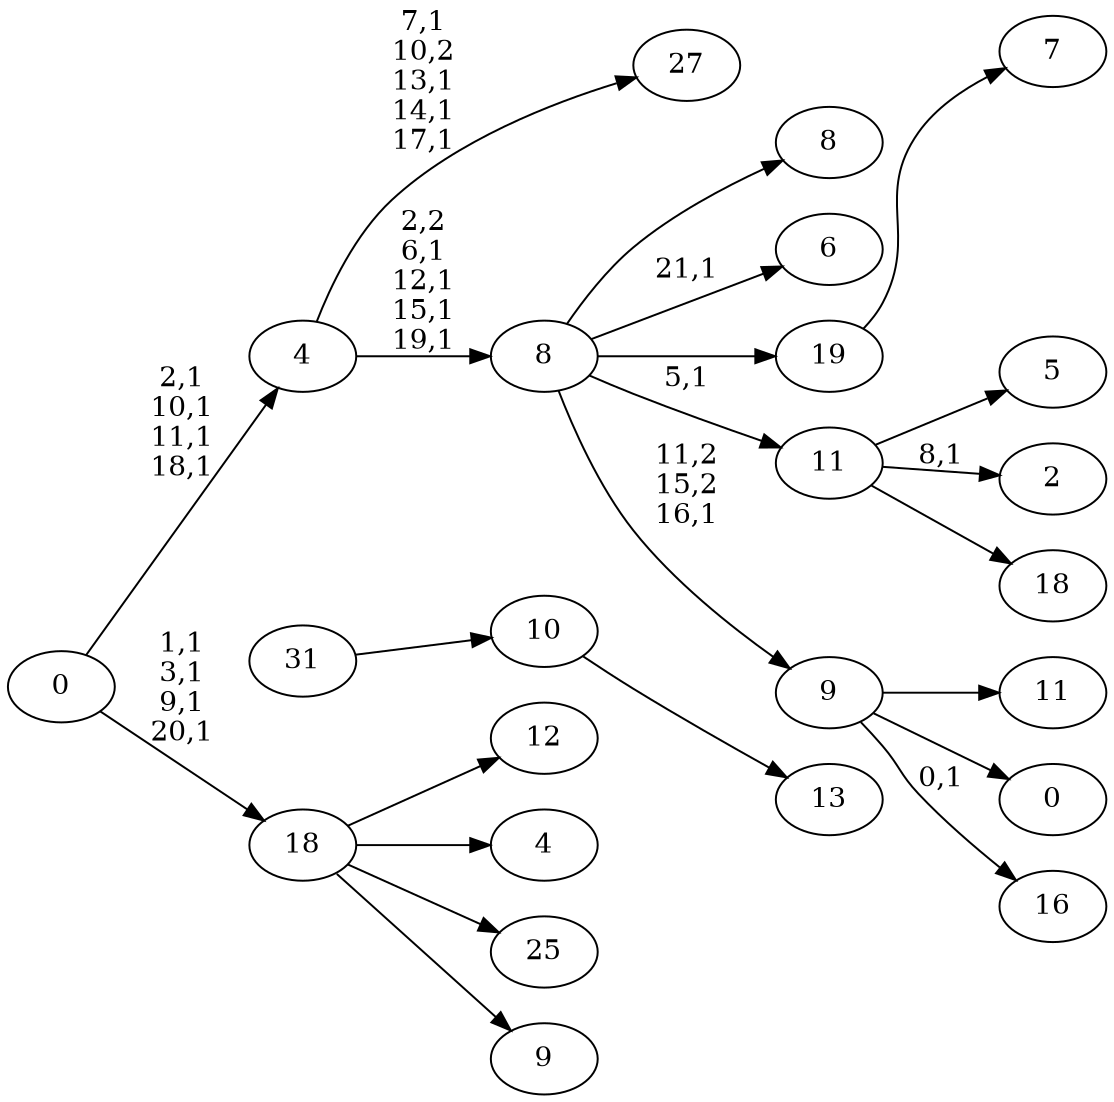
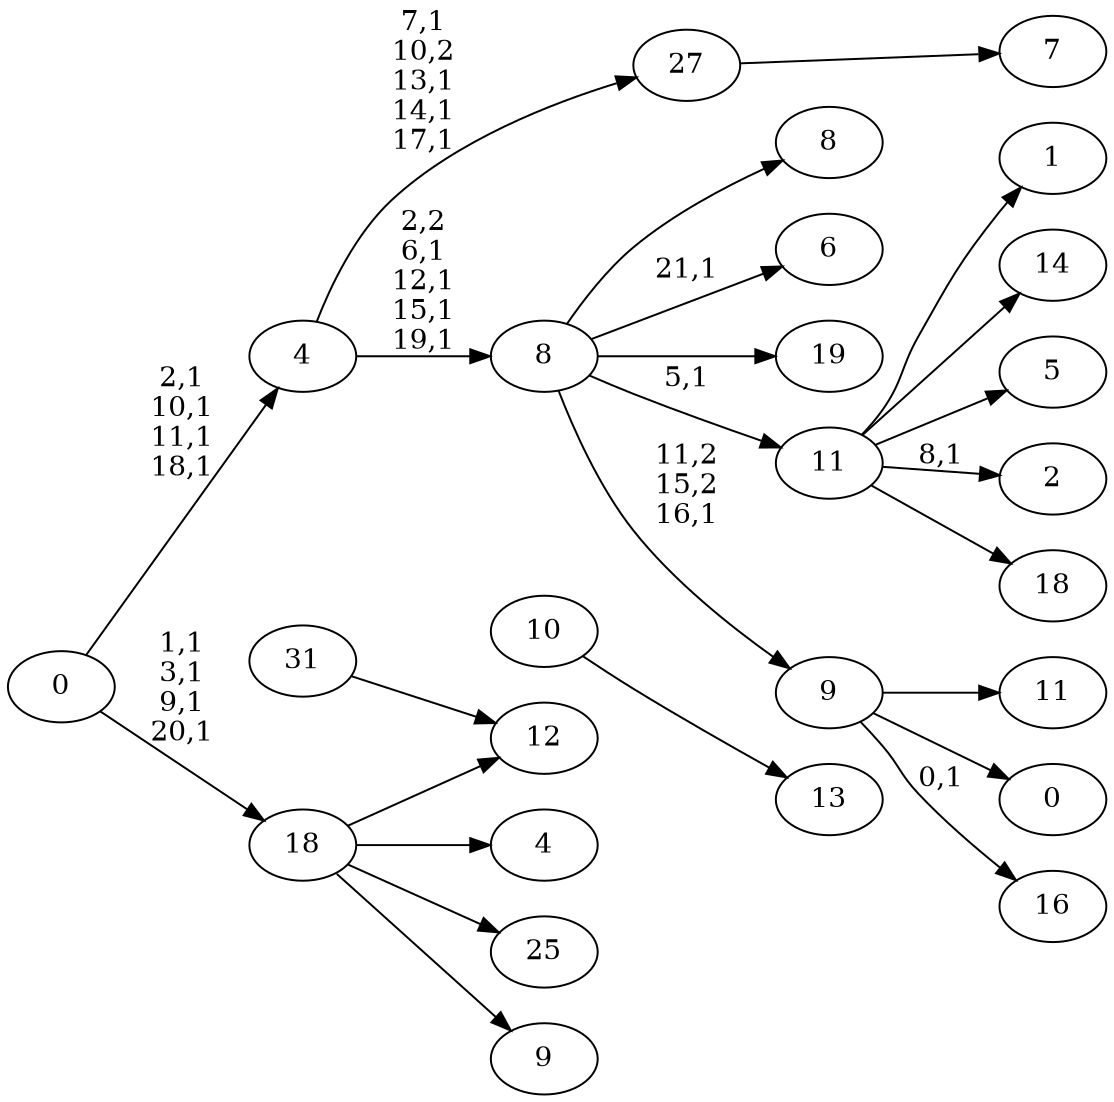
node "1": added
edge "19" -> "7": now "27" -> "7"
node "14": added
edge "31" -> "10": now "31" -> "12"
